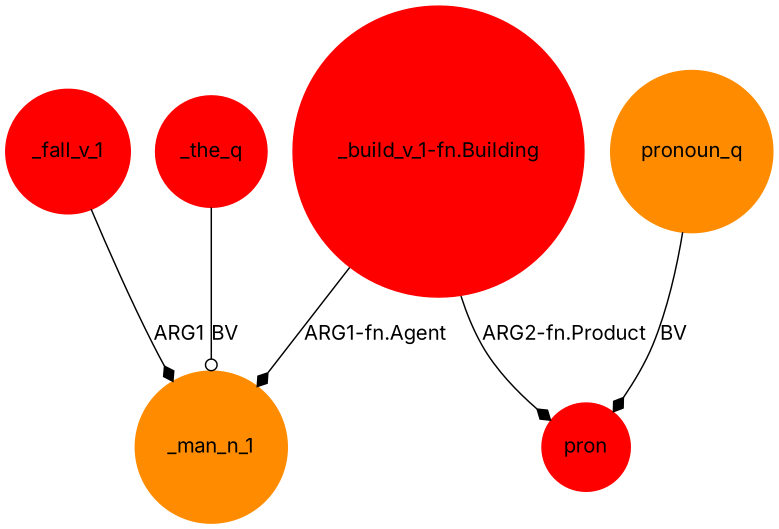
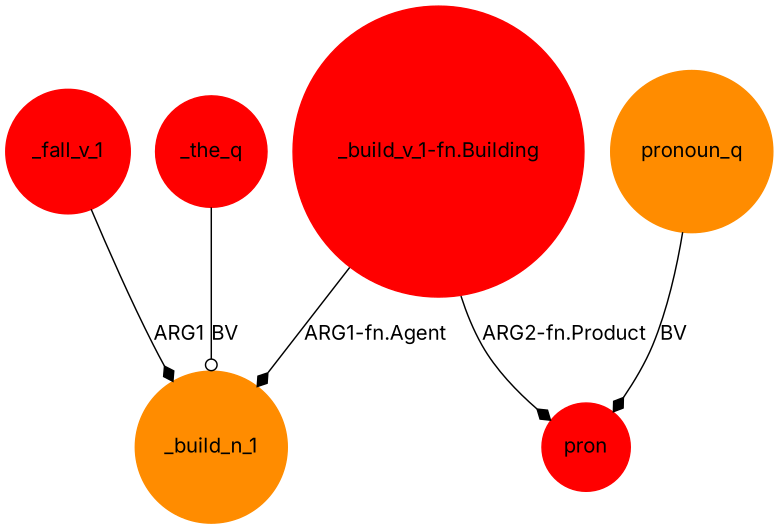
node "_man_n_1": label "_man_n_1" -> "_build_n_1"
